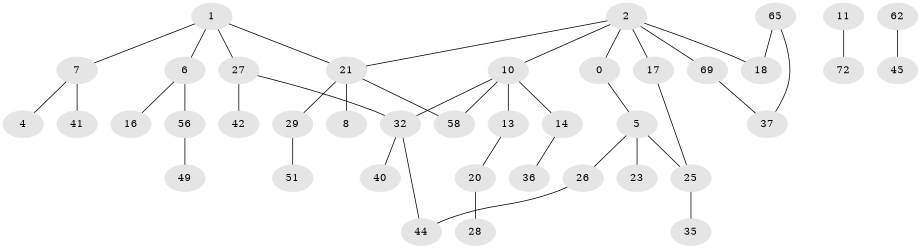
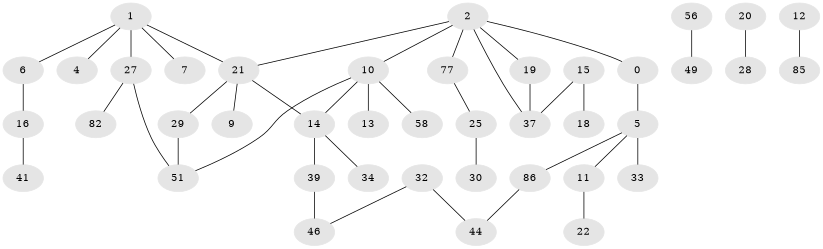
node "65": label "65" -> "15"
node "62": label "62" -> "12"
edge "2" -- "18": now "2" -- "37"
node "17": label "17" -> "77"
node "69": label "69" -> "19"
node "72": label "72" -> "22"
node "45": label "45" -> "85"
edge "27" -- "32": now "27" -- "51"
edge "7" -- "4": now "1" -- "4"
edge "7" -- "41": now "16" -- "41"
edge "6" -- "56": removed
edge "21" -- "58": now "21" -- "14"
edge "10" -- "32": now "10" -- "51"
node "42": label "42" -> "82"
node "8": label "8" -> "9"
edge "13" -- "20": removed
edge "5" -- "25": now "5" -- "11"
node "39": added
node "40": label "40" -> "46"
node "36": label "36" -> "34"
node "26": label "26" -> "86"
node "23": label "23" -> "33"
node "35": label "35" -> "30"
